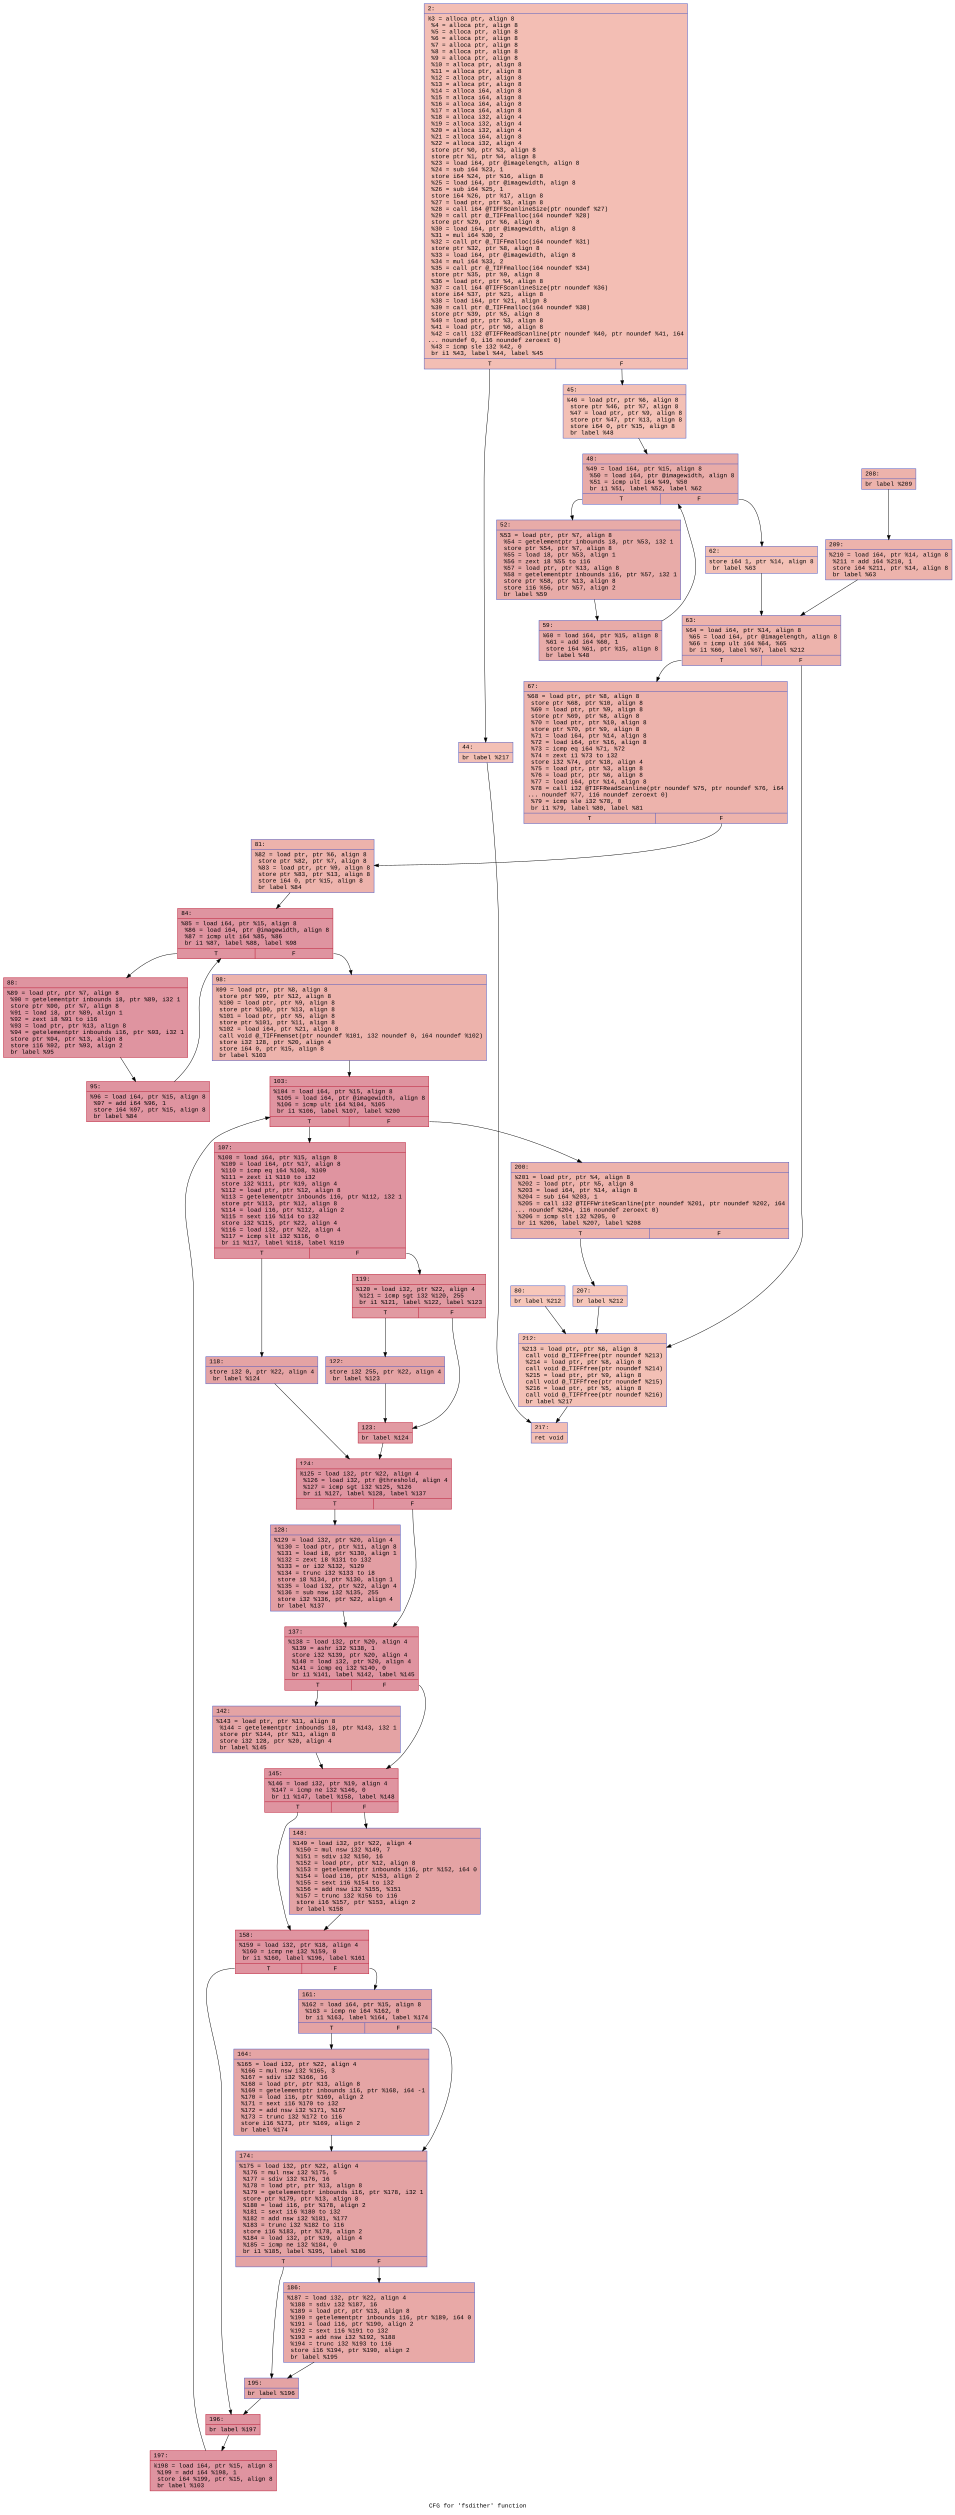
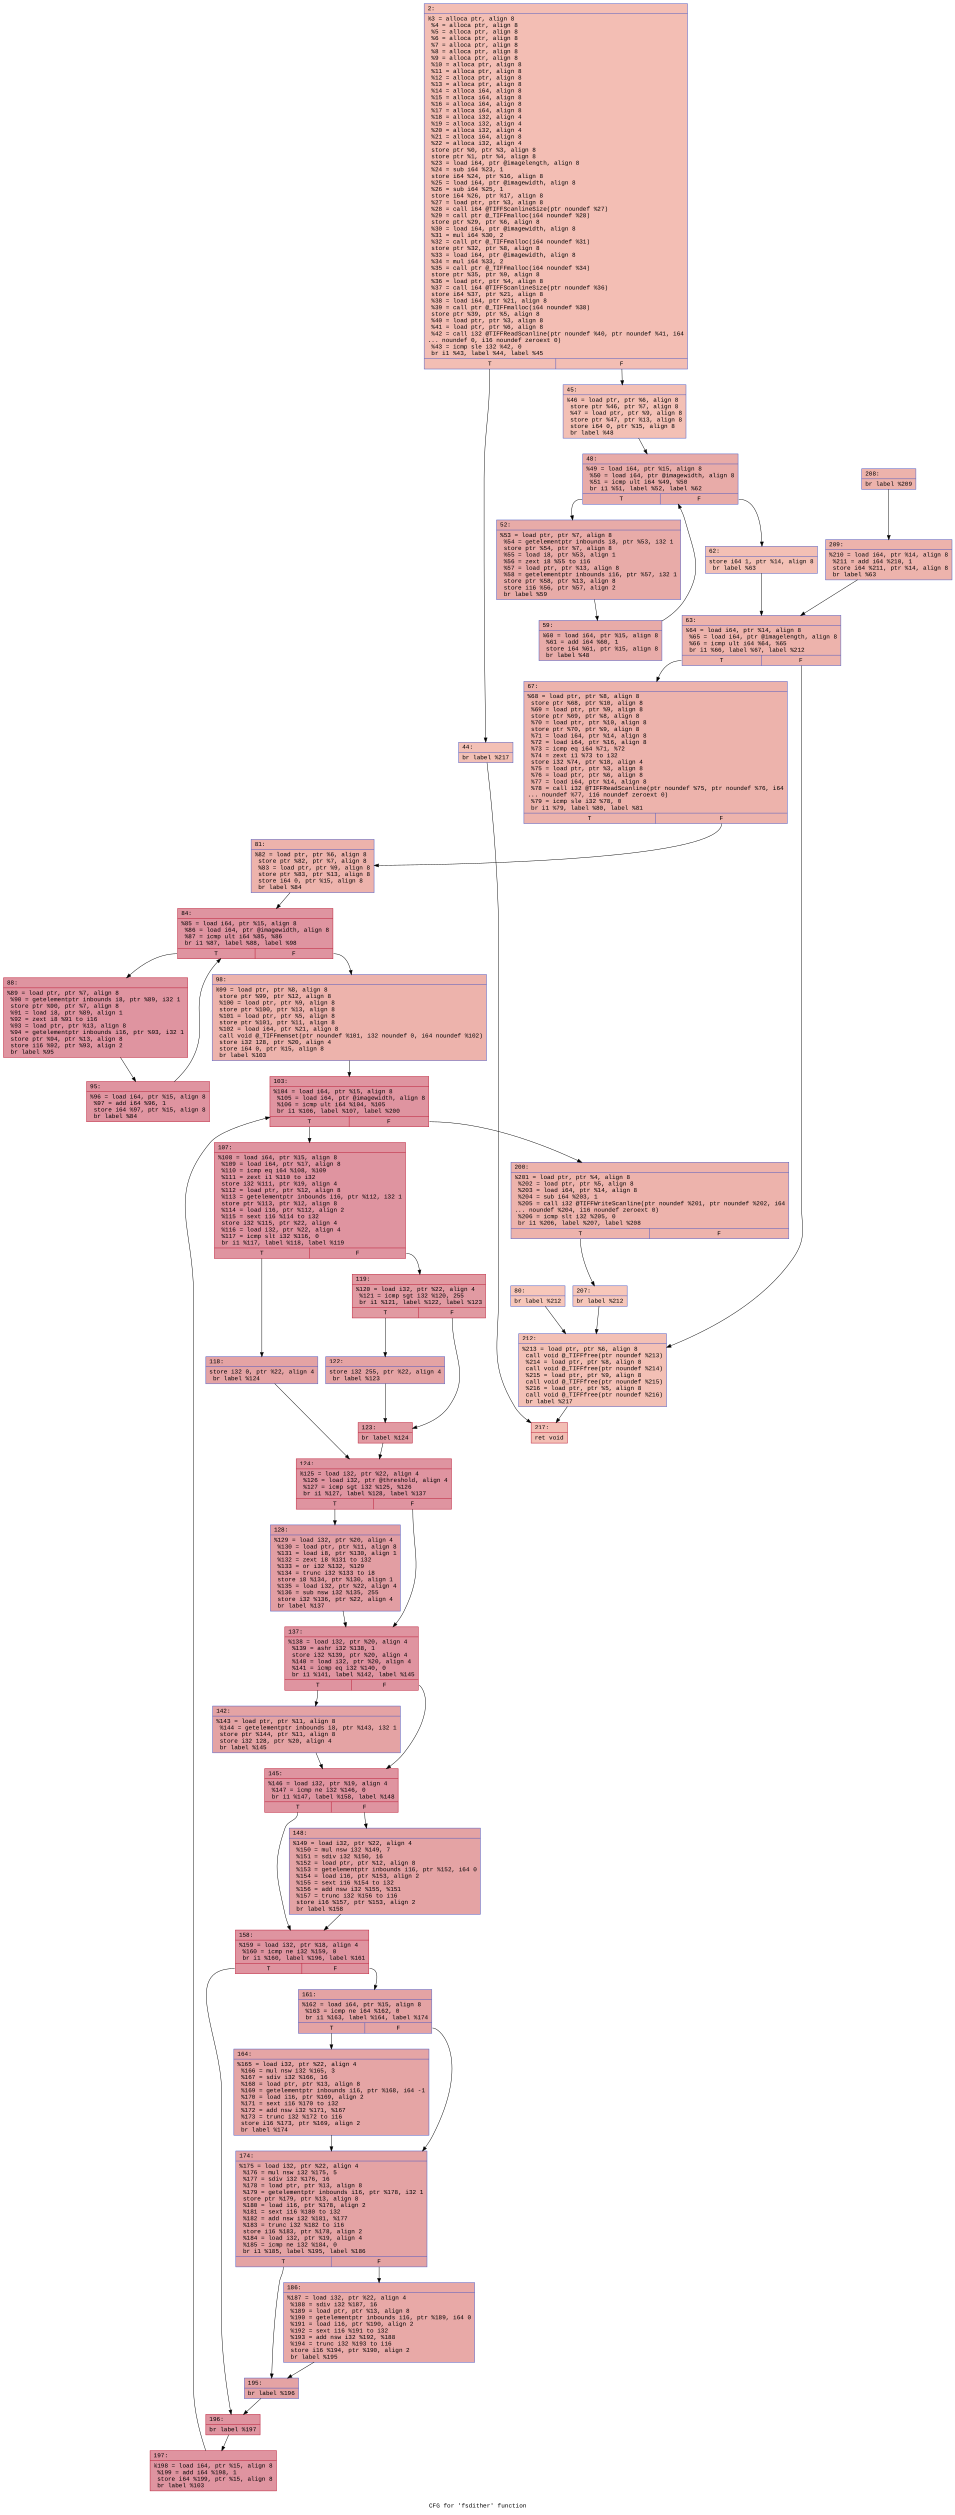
node "217:": color #3d50c3ff -> #b70d28ff
